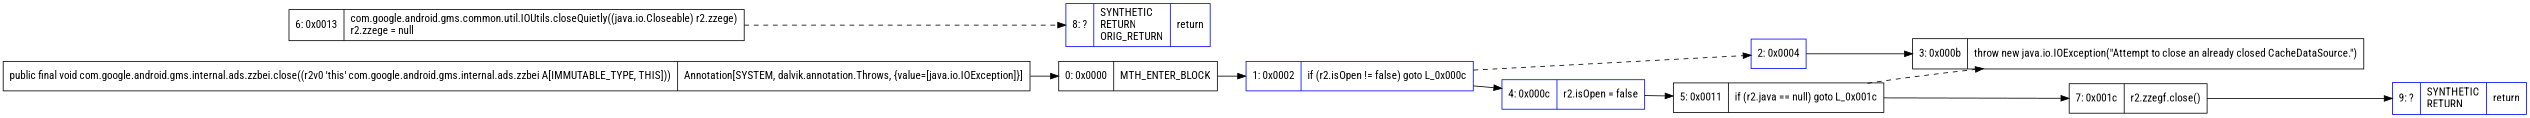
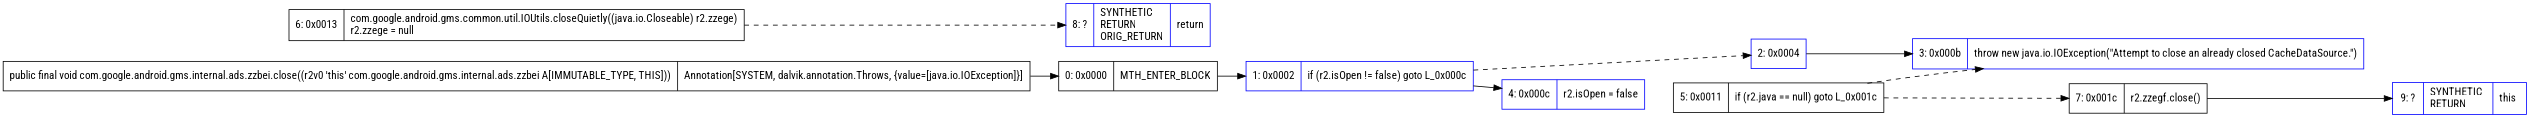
node "3: 0x000b": color black -> blue
edge "4: 0x000c" -> "5: 0x0011": removed
edge "5: 0x0011" -> "7: 0x001c": style solid -> dashed
node "9: ?": text "return" -> "this"
